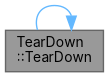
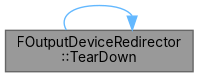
node "TearDown ::TearDown": label "TearDown ::TearDown" -> "FOutputDeviceRedirector ::TearDown"
